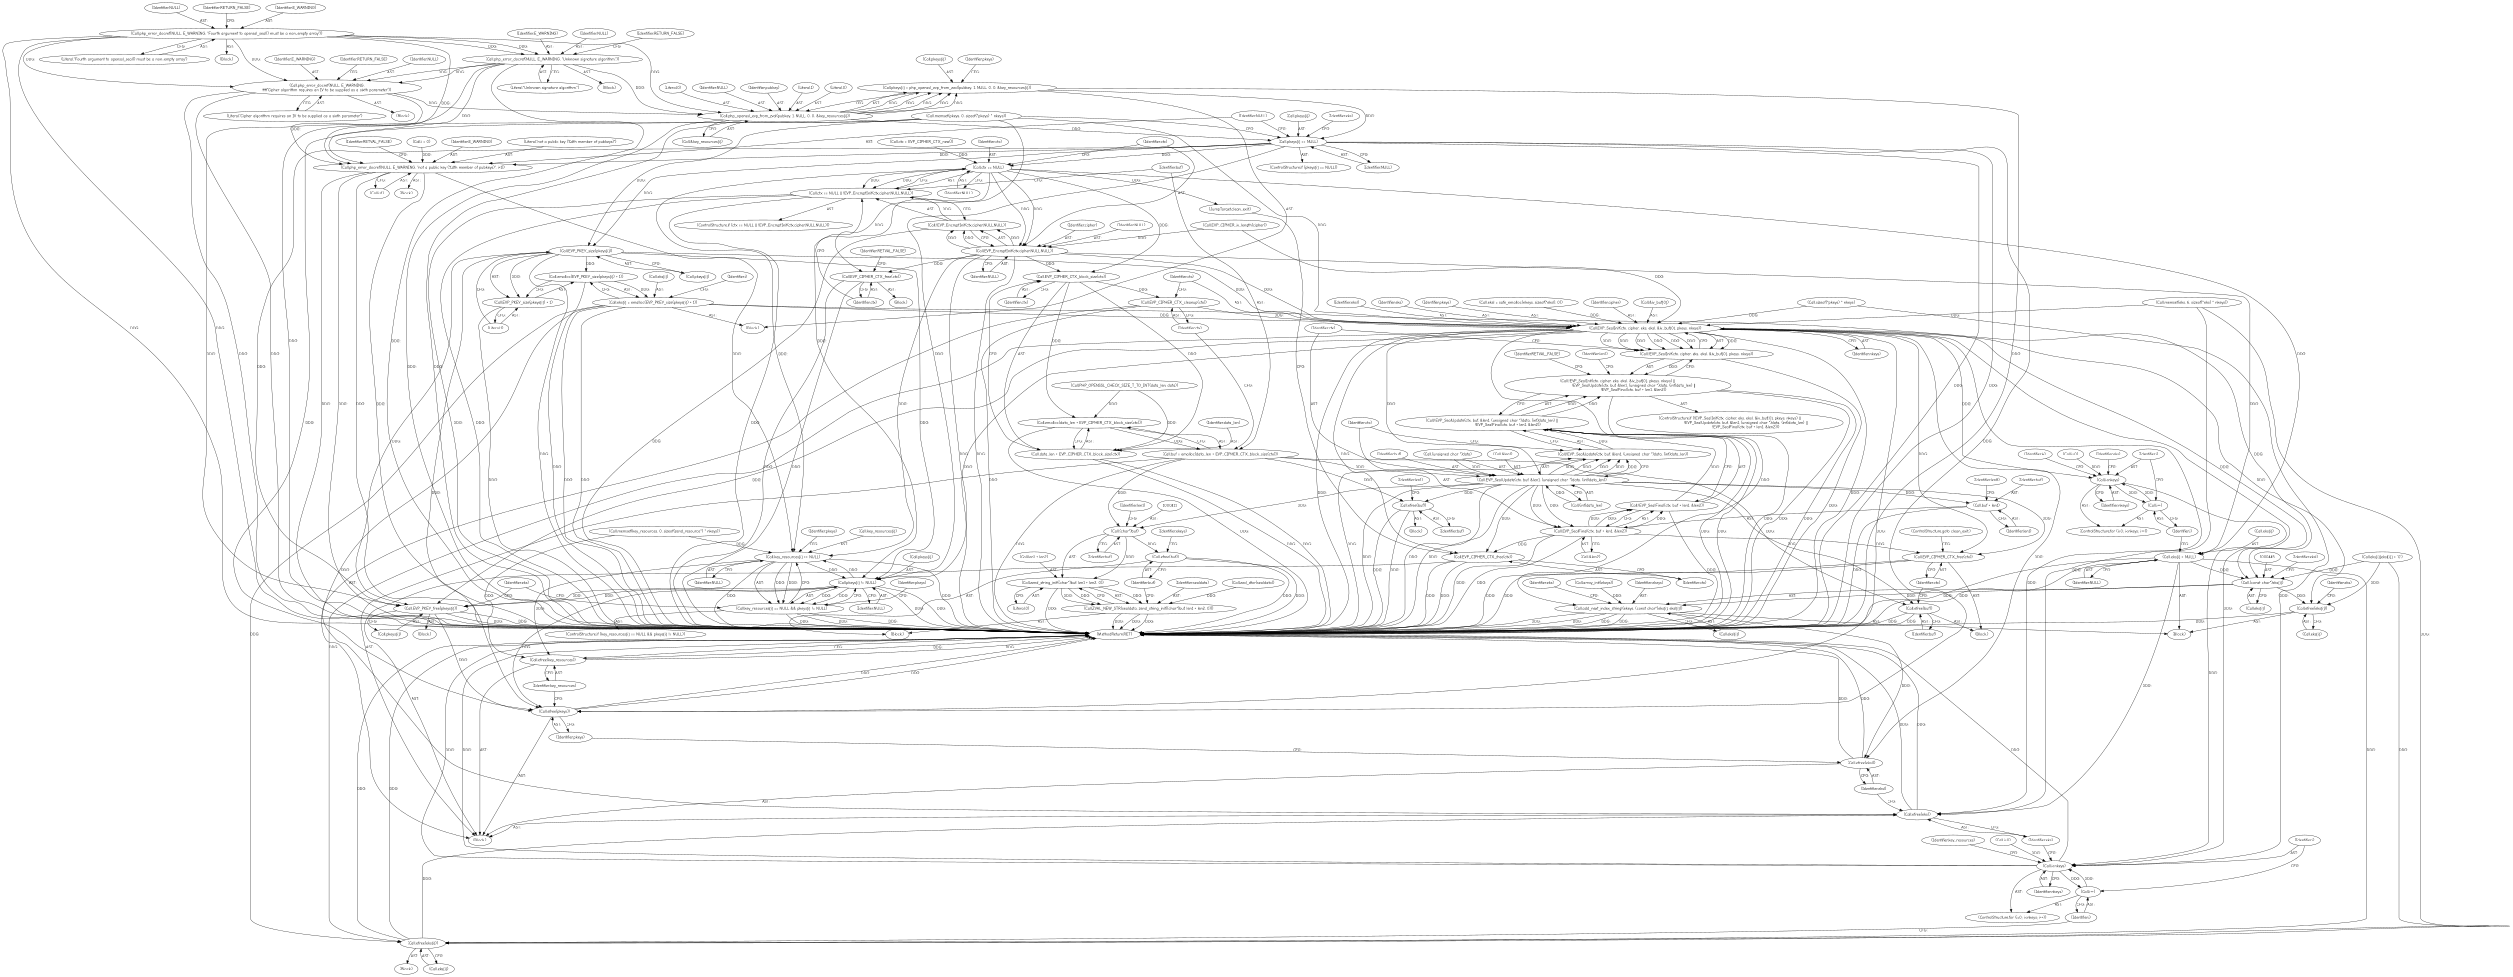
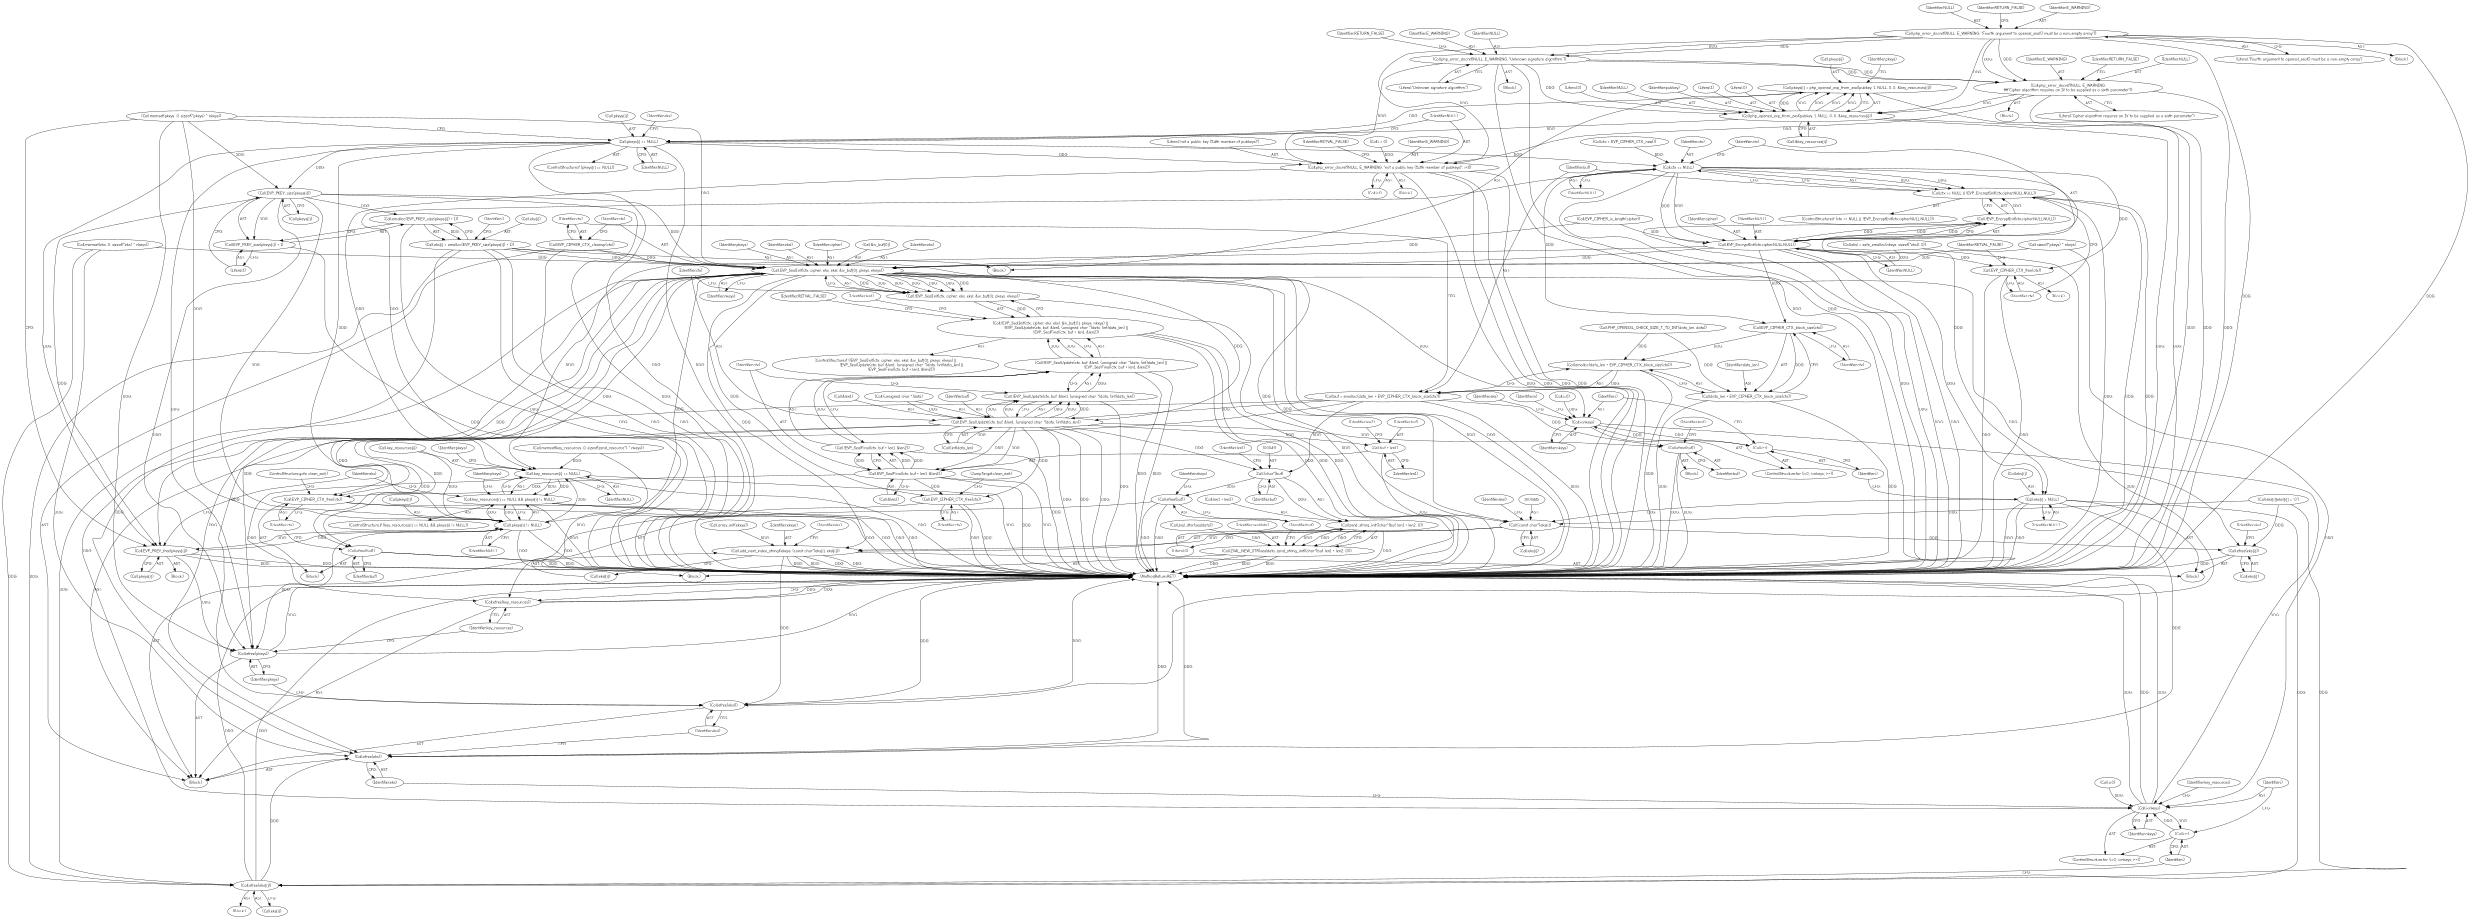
edge "(Call,ctx == NULL)" -> "(JumpTarget,clean_exit:)": now "(Call,ctx == NULL)" -> "(MethodReturn,RET)"
edge "(Call,EVP_CIPHER_CTX_block_size(ctx))" -> "(Call,EVP_CIPHER_CTX_cleanup(ctx))": removed, label "DDG:"
node "(Call,memset(eks, 6, sizeof(*eks) * nkeys))": label "(Call,memset(eks, 6, sizeof(*eks) * nkeys))" -> "(Call,memset(eks, 0, sizeof(*eks) * nkeys))"
edge "(Call,memset(pkeys, 0, sizeof(*pkeys) * nkeys))" -> "(Call,EVP_PKEY_free(pkeys[i]))": label "DDG: " -> "CFG: "
node "(Identifier,len8)": label "(Identifier,len8)" -> "(Identifier,len2)"
edge "(Call,key_resources[i] == NULL)" -> "(Call,pkeys[i] != NULL)": now "(Call,key_resources[i])" -> "(Call,pkeys[i] != NULL)"
edge "(Call,eksl = safe_emalloc(nkeys, sizeof(*eksl), 0))" -> "(Call,efree(eksl))": added, label "DDG:"
